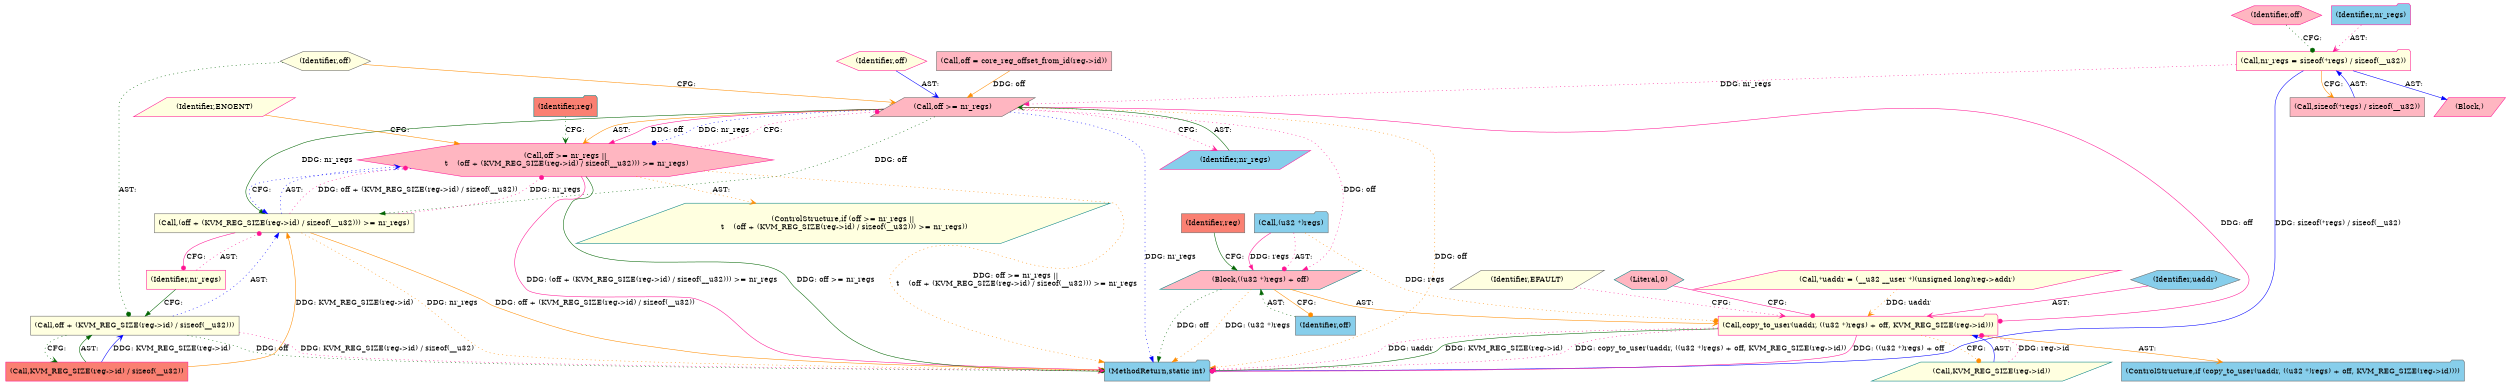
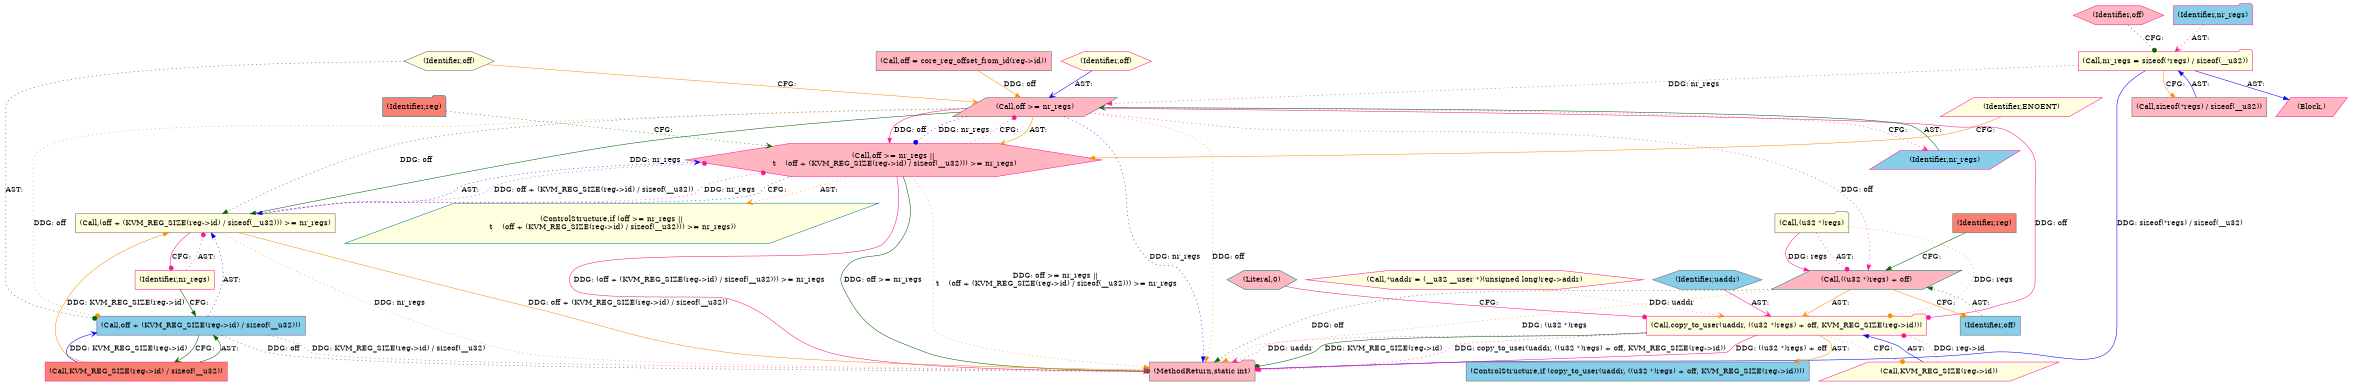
edge "(Call,nr_regs = sizeof(*regs) / sizeof(__u32))" -> "(Call,sizeof(*regs) / sizeof(__u32))": arrowhead vee -> normal
edge "(Call,off >= nr_regs)" -> "(Call,off + (KVM_REG_SIZE(reg->id) / sizeof(__u32)))": added, label "DDG: off"
node "(Call,(u32 *)regs)": fillcolor skyblue -> lightyellow
node "(Block,((u32 *)regs) + off)": label "(Block,((u32 *)regs) + off)" -> "(Call,((u32 *)regs) + off)"
node "(Identifier,EFAULT)": removed
node "(Call,*uaddr = (__u32 __user *)(unsigned long)reg->addr)": shape parallelogram -> hexagon
node "(Call,off + (KVM_REG_SIZE(reg->id) / sizeof(__u32)))": fillcolor lightyellow -> skyblue
edge "(Call,off + (KVM_REG_SIZE(reg->id) / sizeof(__u32)))" -> "(Call,KVM_REG_SIZE(reg->id) / sizeof(__u32))": style dotted -> solid
node "(MethodReturn,static int)": fillcolor skyblue -> lightpink
node "(Call,KVM_REG_SIZE(reg->id))": color teal -> deeppink
